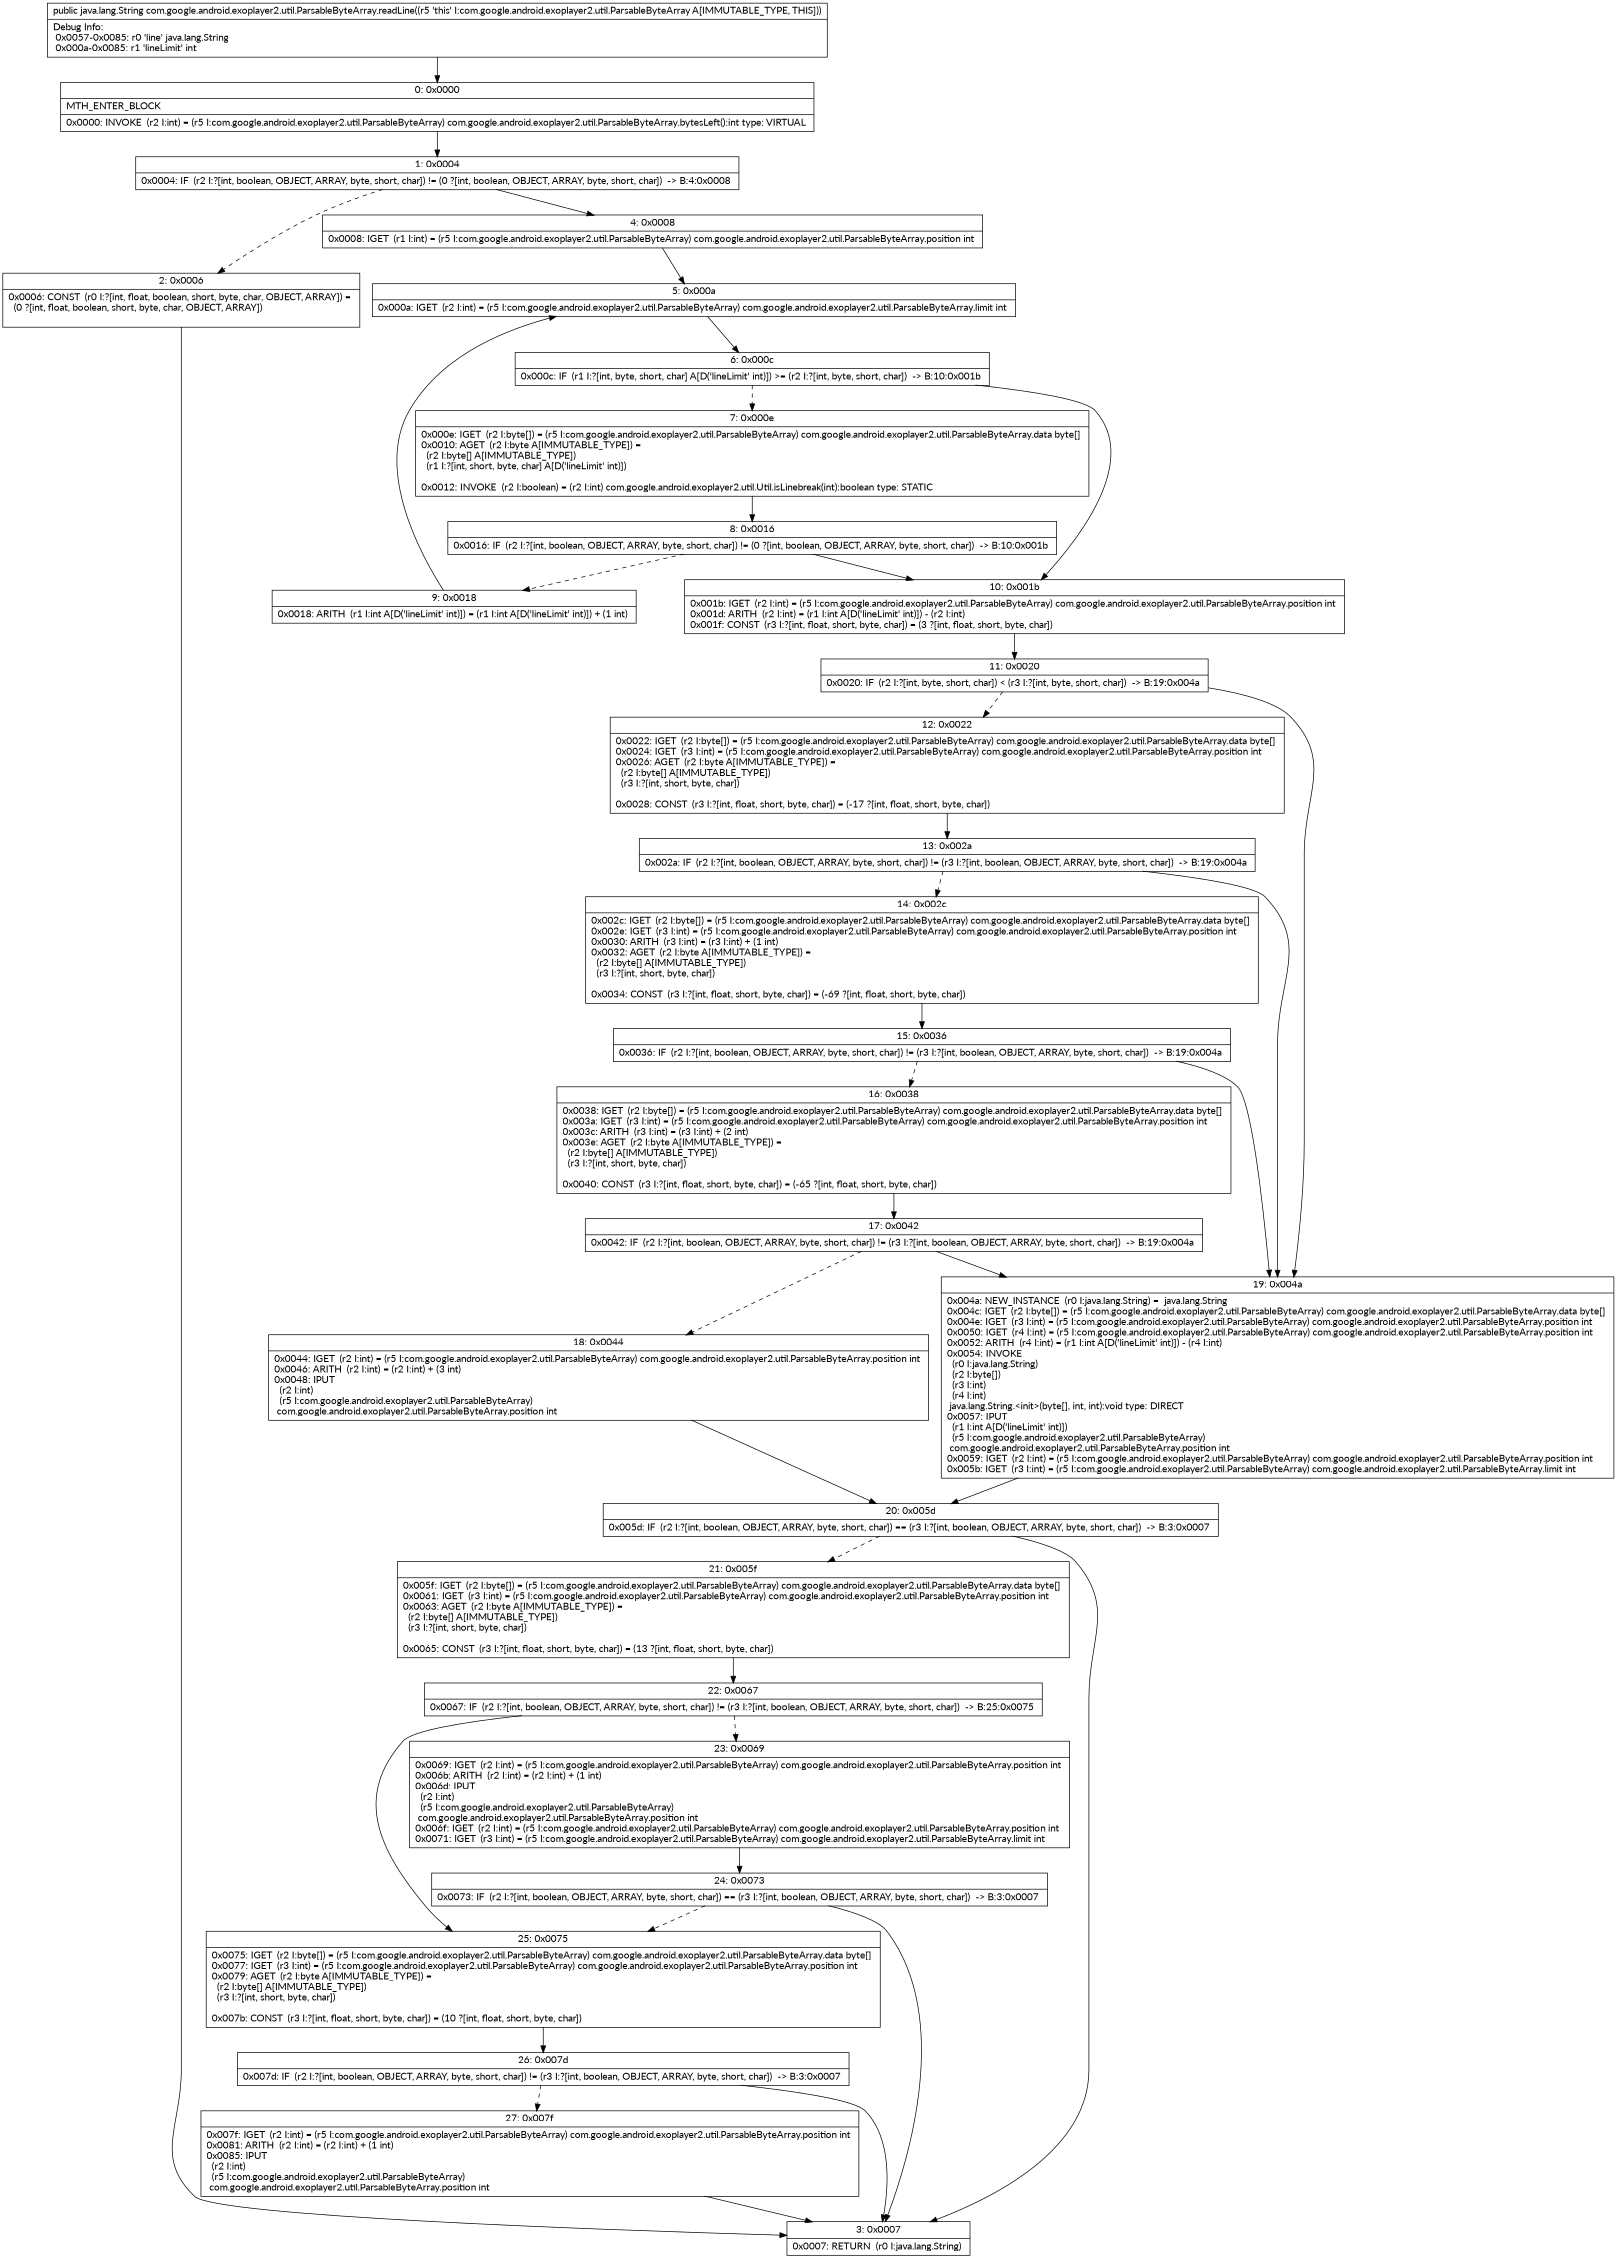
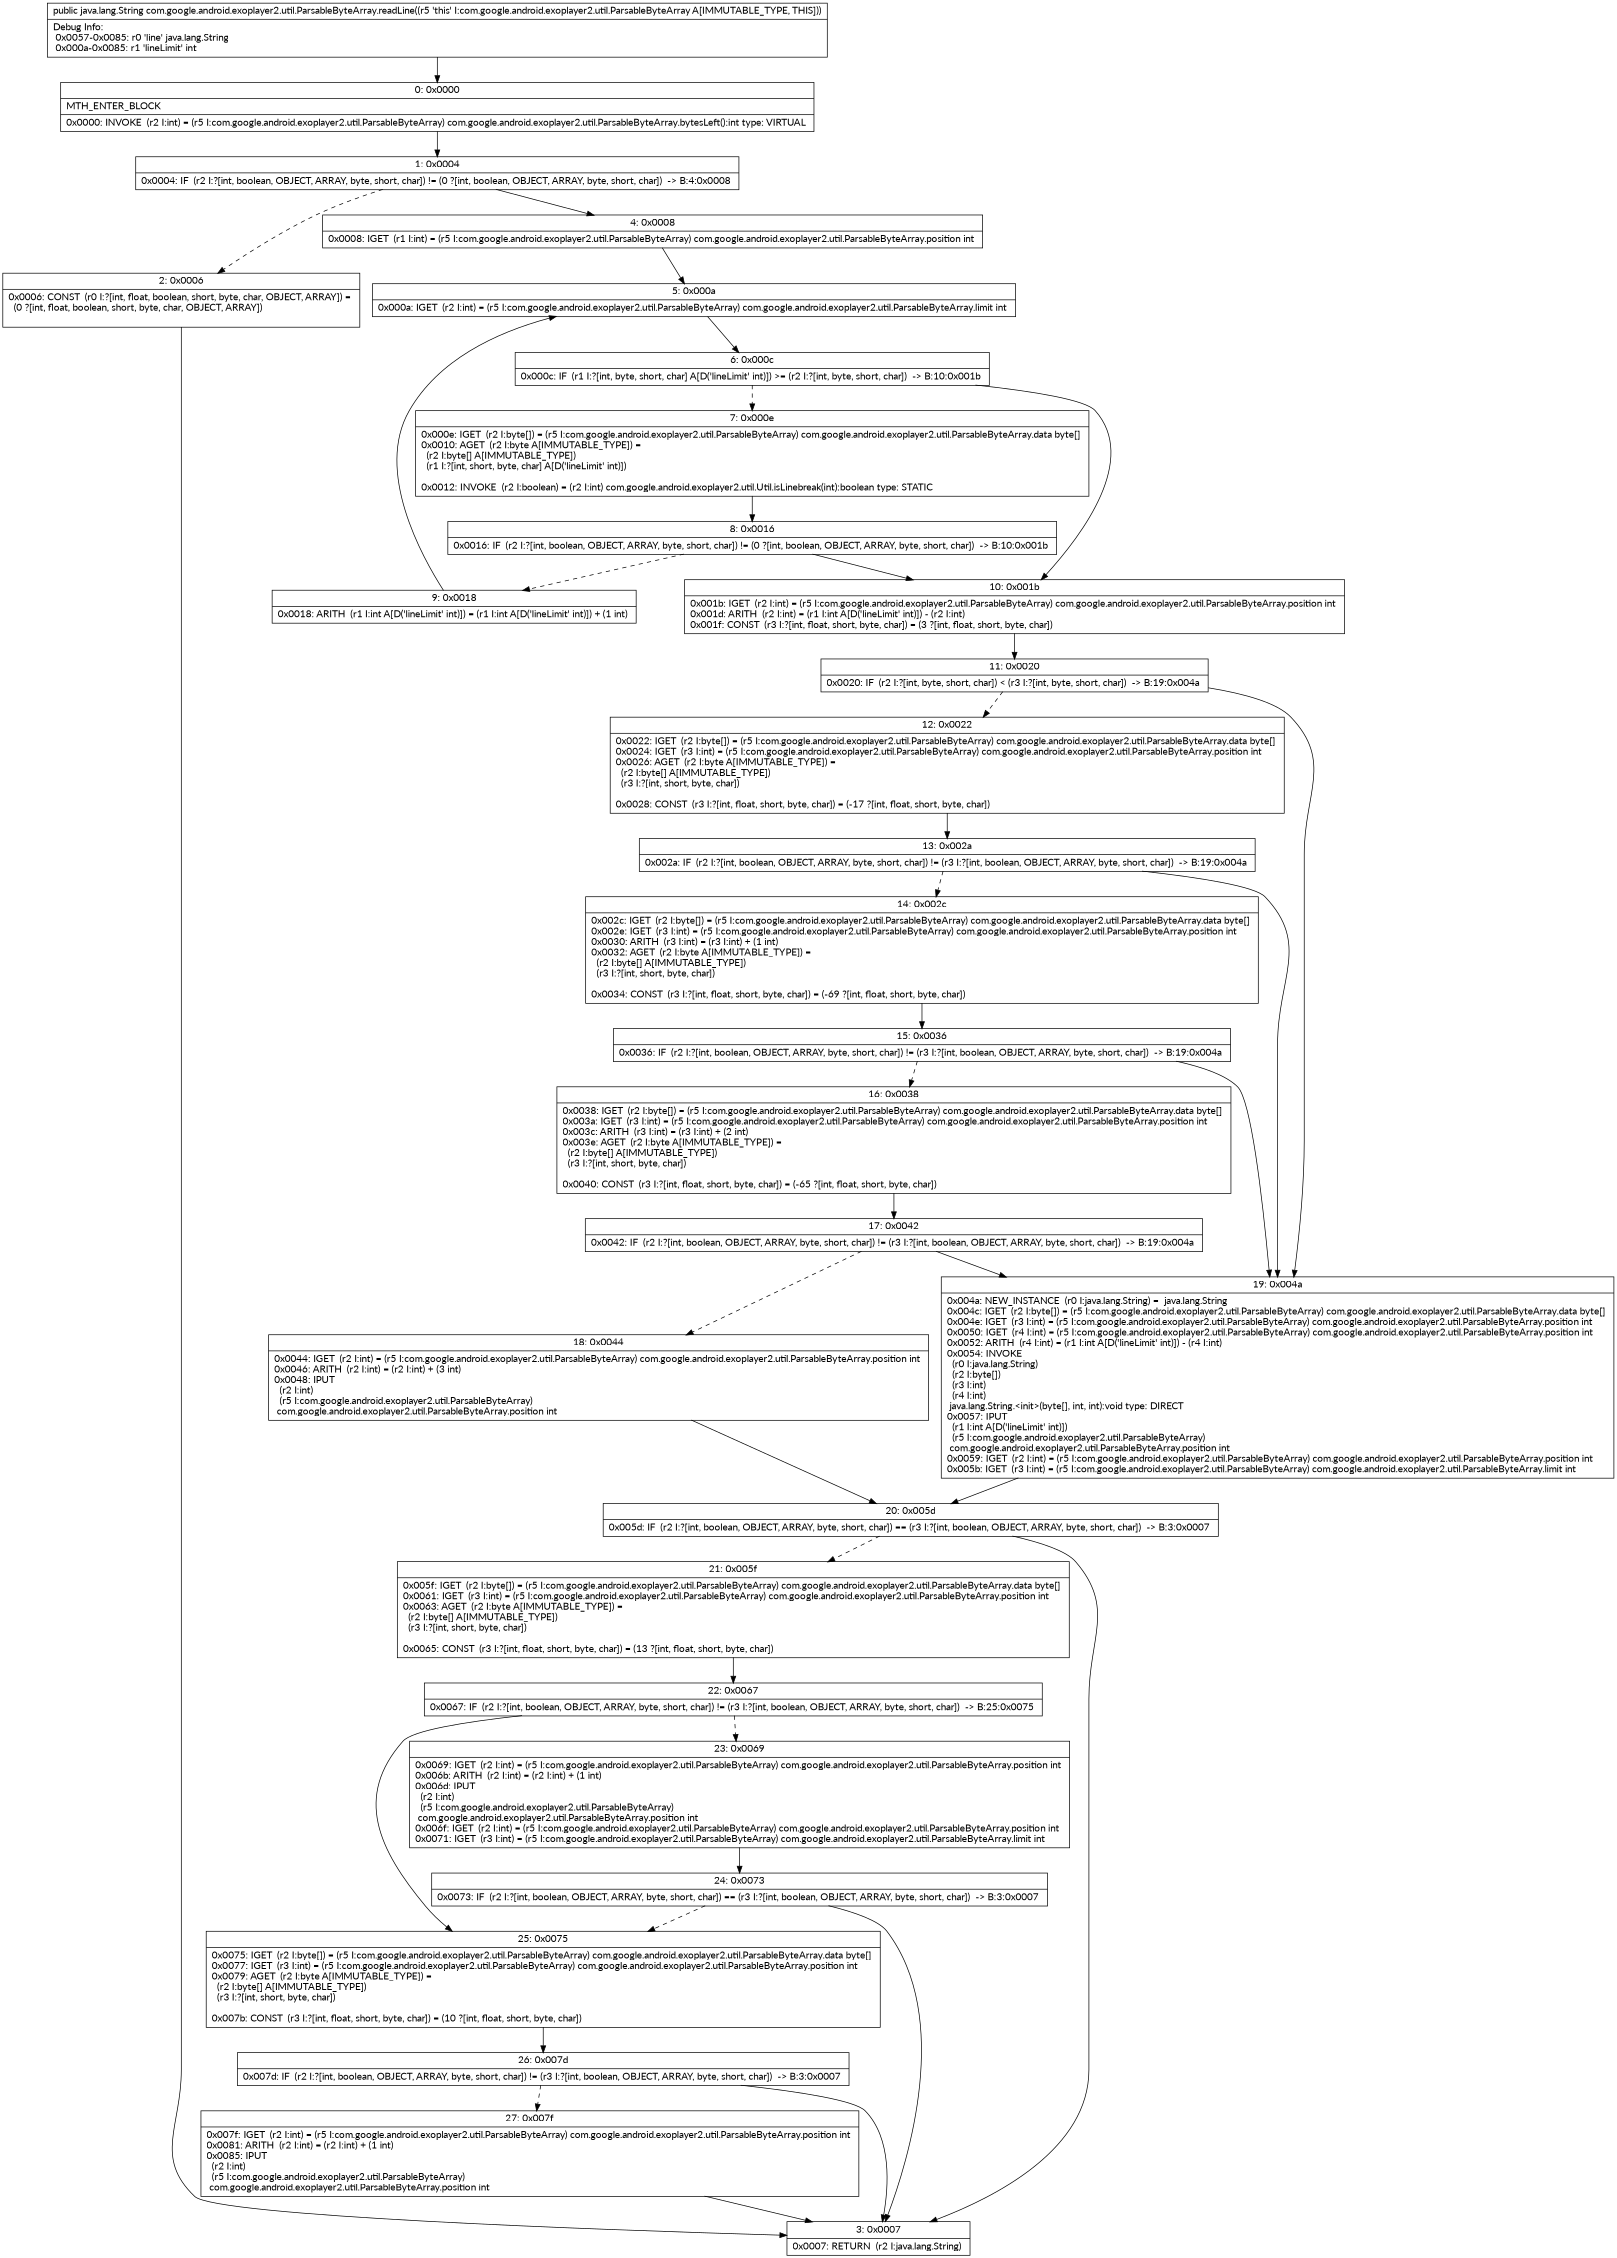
node "3: 0x0007": text "0x0007: RETURN  (r0 I:java.lang.String)" -> "0x0007: RETURN  (r2 I:java.lang.String)"
